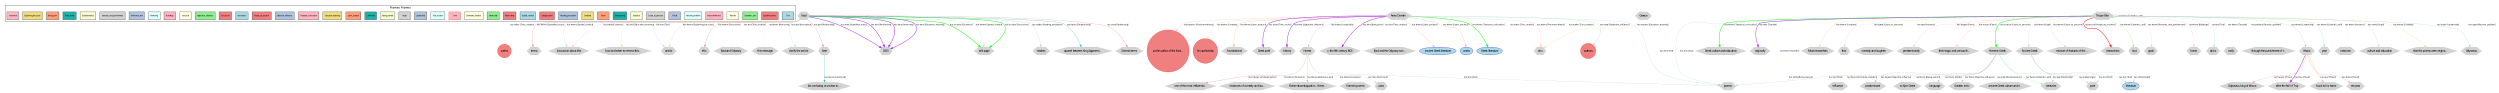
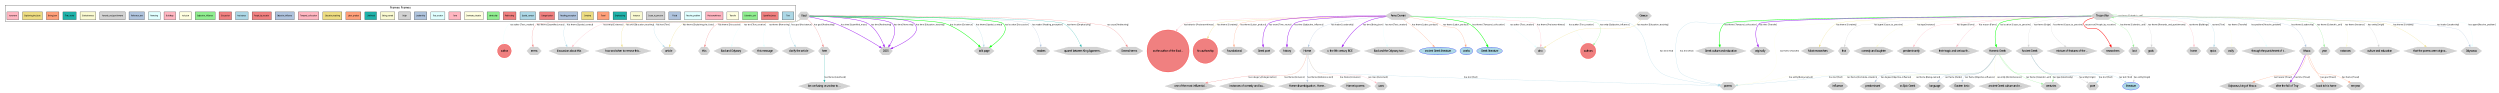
node "Fame": color red -> black
